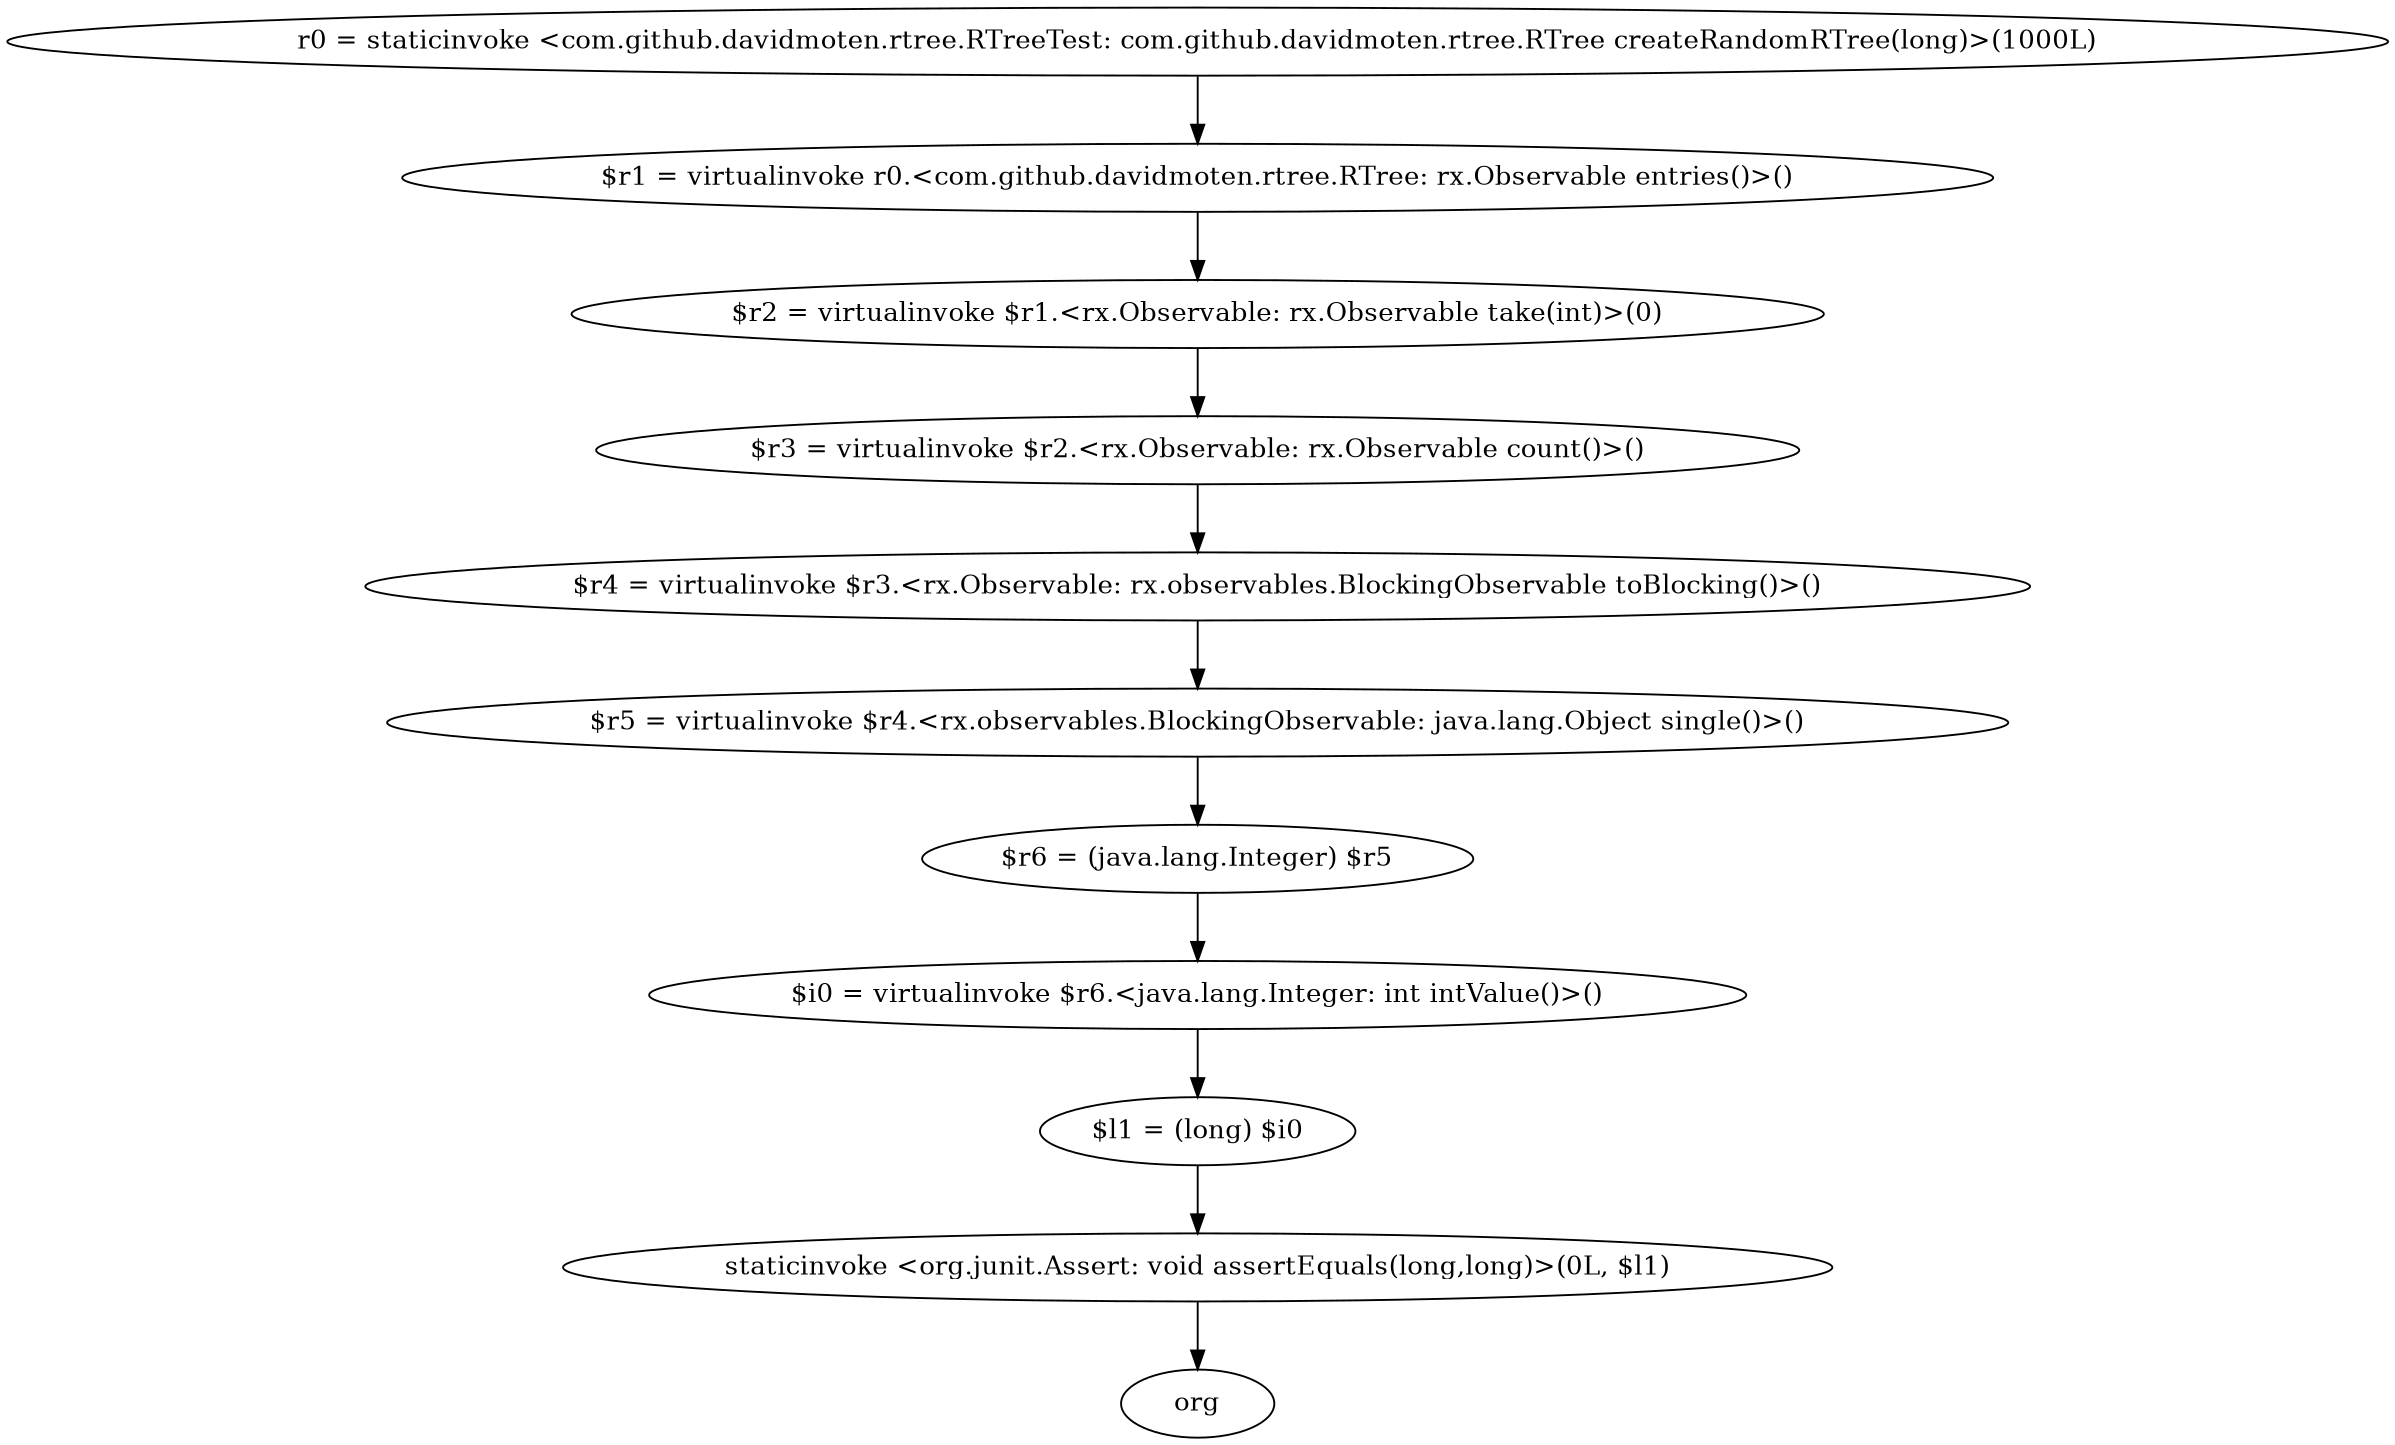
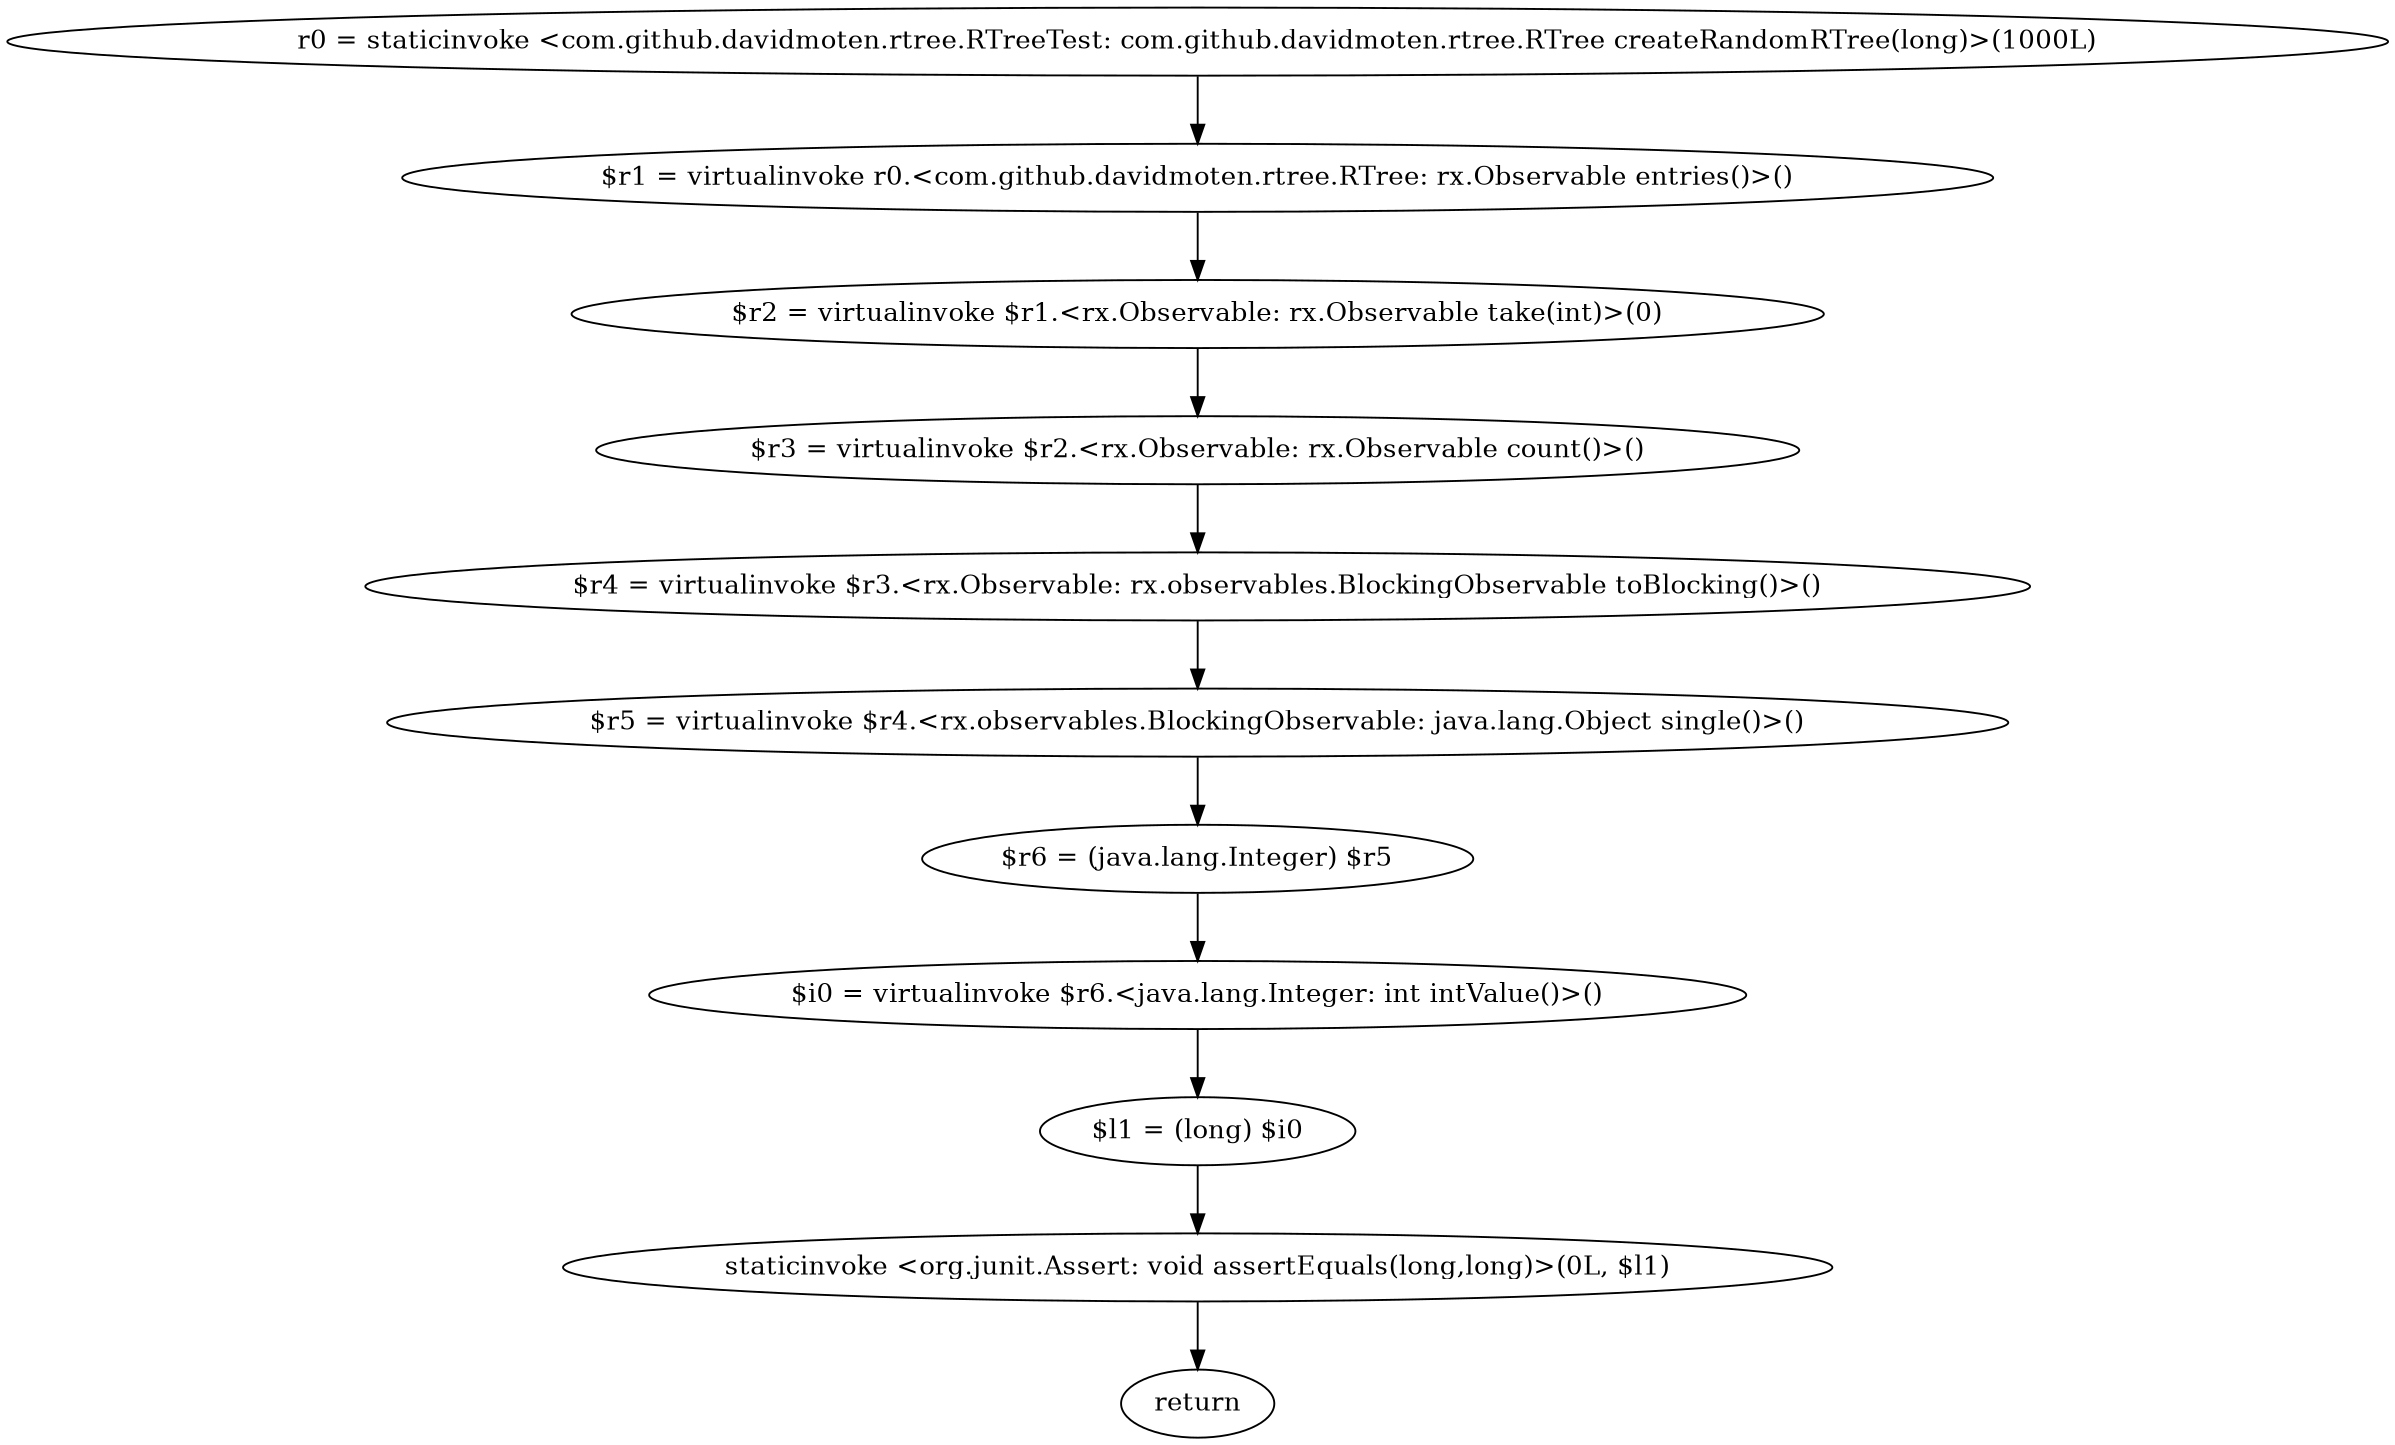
node "org": label "org" -> "return"
